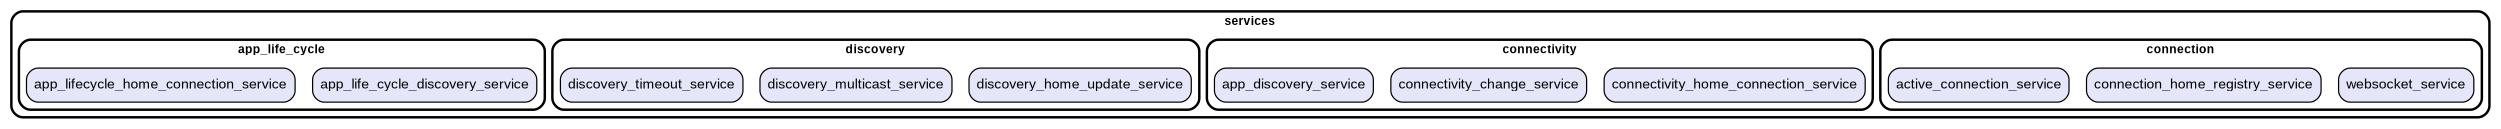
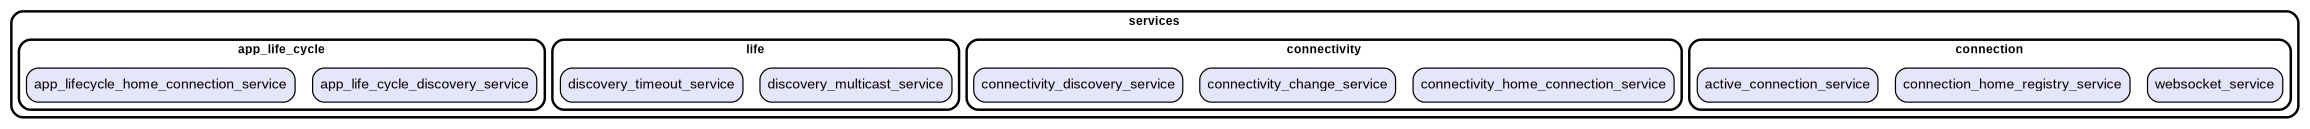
cluster "discovery": label "discovery" -> "life"
node "discovery_home_update_service": removed
node "app_discovery_service": label "app_discovery_service" -> "connectivity_discovery_service"
